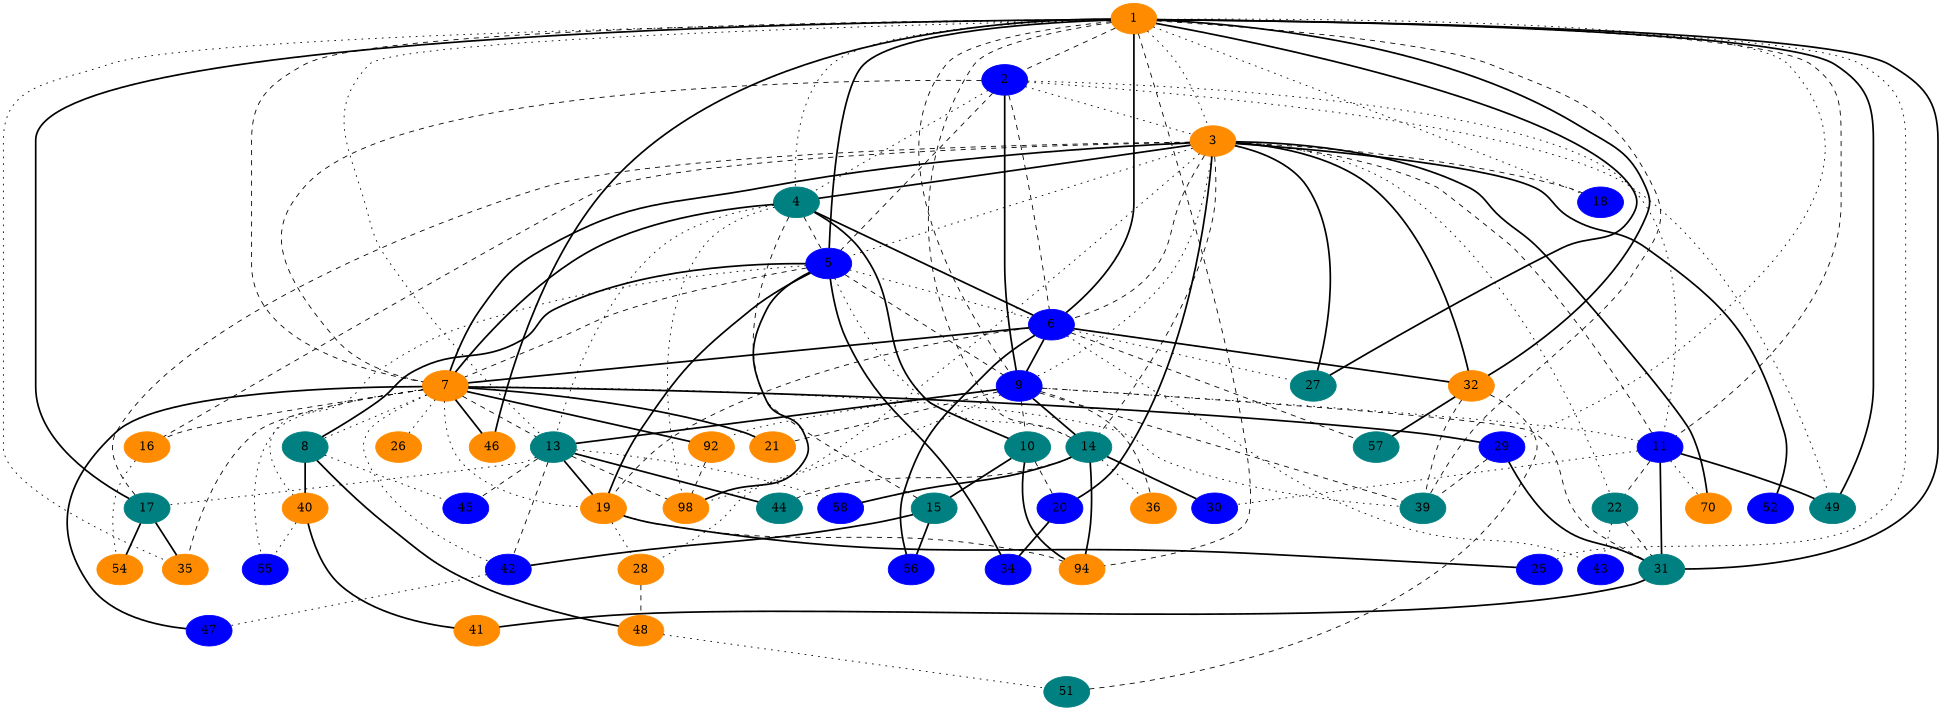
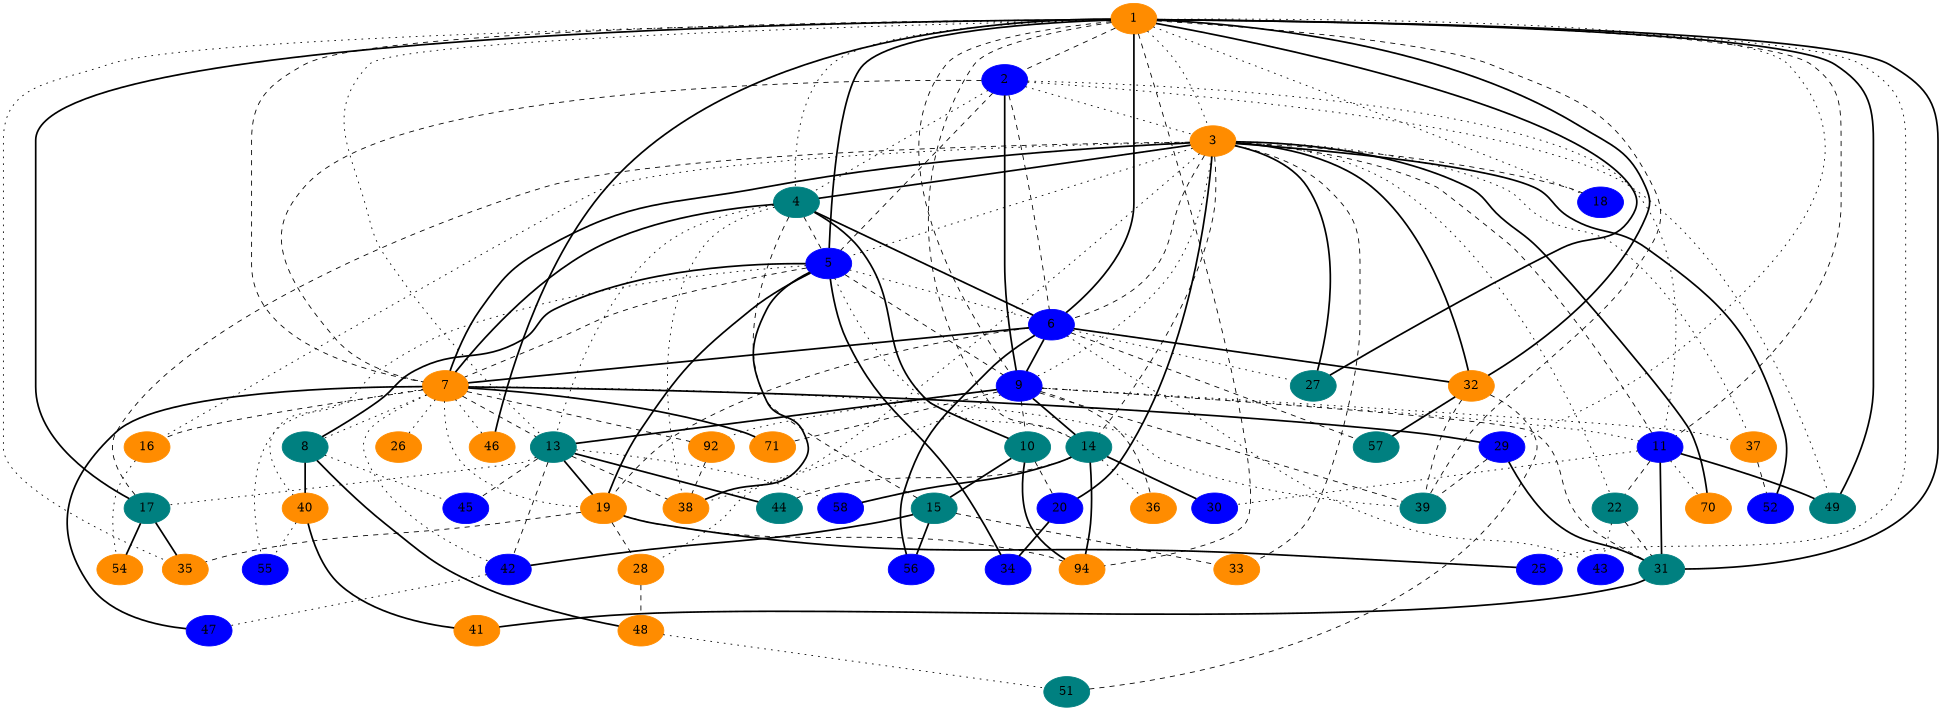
edge "3" -- "16": style dashed -> dotted
edge "7" -- "46": style bold -> dotted
edge "7" -- "92": style bold -> dashed
edge "7" -- "35": now "19" -- "35"
node "21": label "21" -> "71"
node "37": added
node "98": label "98" -> "38"
edge "19" -- "28": style dotted -> dashed
node "33": added
